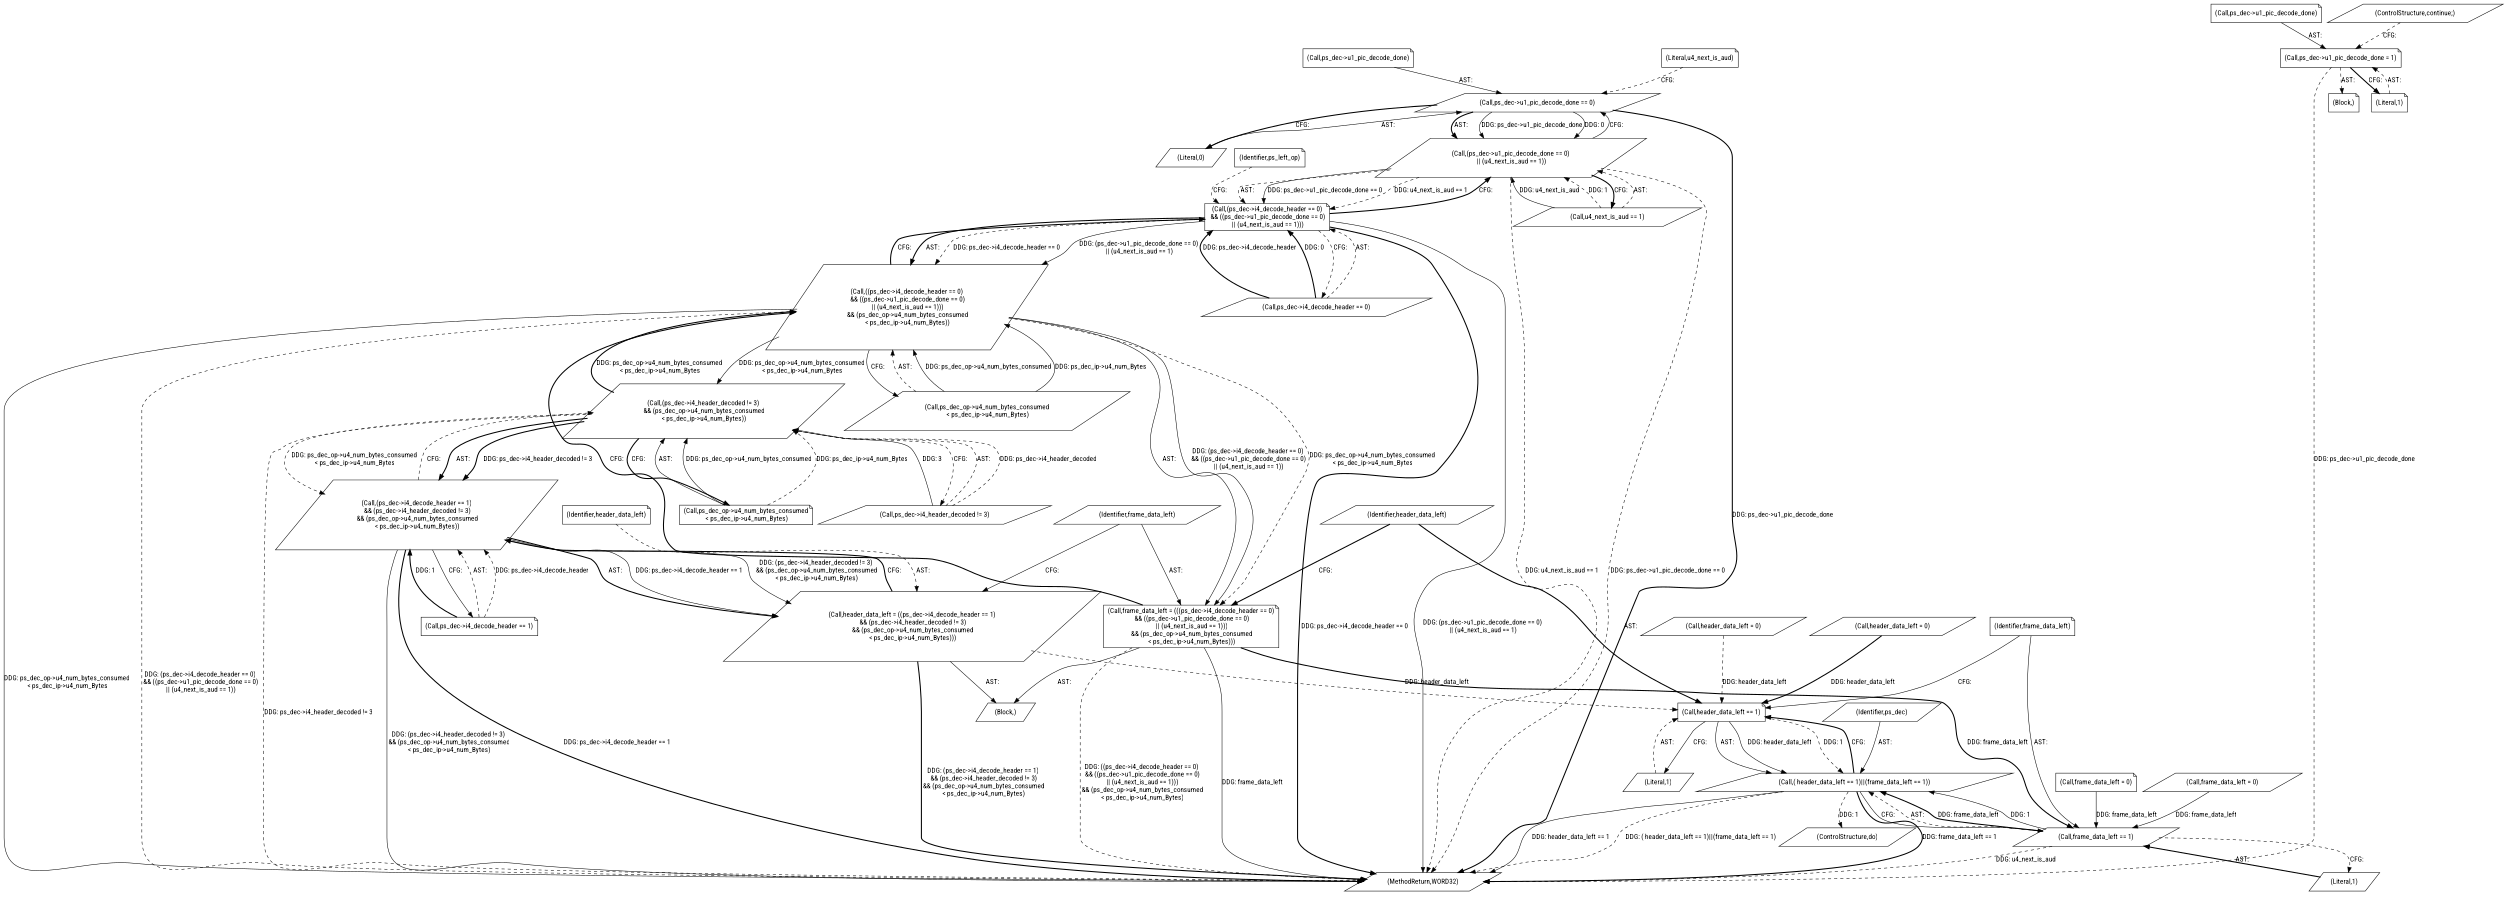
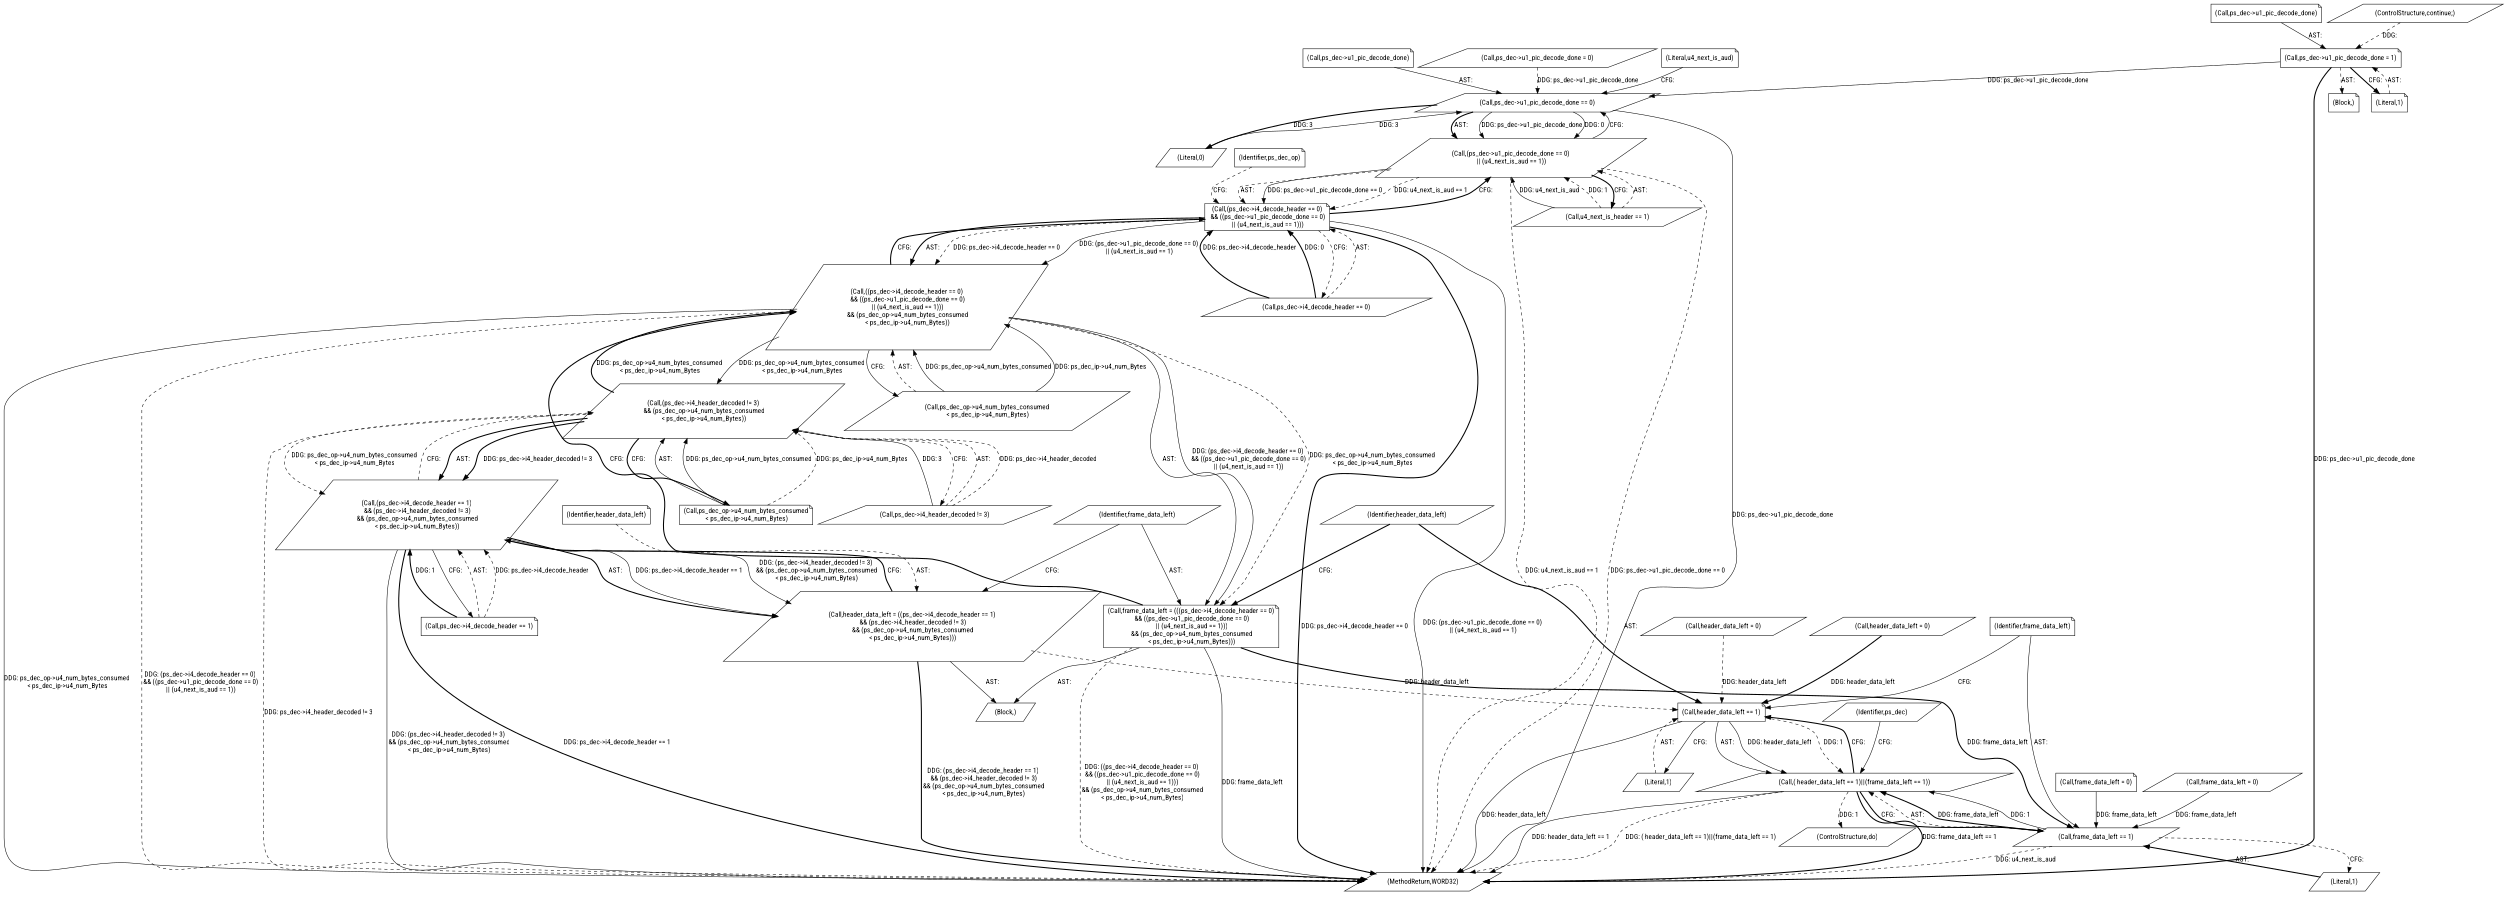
edge "(ControlStructure,continue;)" -> "(Call,ps_dec->u1_pic_decode_done = 1)": label "CFG: " -> "DDG: "
node "(Call,ps_dec->u1_pic_decode_done = 0)": added
edge "(Call,ps_dec->u1_pic_decode_done = 1)" -> "(Call,ps_dec->u1_pic_decode_done == 0)": added, label "DDG: ps_dec->u1_pic_decode_done"
edge "(Literal,u4_next_is_aud)" -> "(Call,ps_dec->u1_pic_decode_done == 0)": style dashed -> solid
edge "(Call,ps_dec->u1_pic_decode_done == 0)" -> "(Literal,0)": label "CFG: " -> "DDG: 3"
edge "(Literal,0)" -> "(Call,ps_dec->u1_pic_decode_done == 0)": label "AST: " -> "DDG: 3"
node "(Identifier,ps_left_op)": label "(Identifier,ps_left_op)" -> "(Identifier,ps_dec_op)"
node "(Call,u4_next_is_aud == 1)": label "(Call,u4_next_is_aud == 1)" -> "(Call,u4_next_is_header == 1)"
edge "(Call,ps_dec->u1_pic_decode_done == 0)" -> "(MethodReturn,WORD32)": style bold -> solid
edge "(Identifier,ps_dec)" -> "(Call,( header_data_left == 1)||(frame_data_left == 1))": label "AST: " -> "CFG: "
edge "(Call,header_data_left == 1)" -> "(MethodReturn,WORD32)": added, label "DDG: header_data_left"
edge "(Call,( header_data_left == 1)||(frame_data_left == 1))" -> "(Call,frame_data_left == 1)": style solid -> bold
edge "(Call,ps_dec->u1_pic_decode_done = 1)" -> "(MethodReturn,WORD32)": style dashed -> bold
